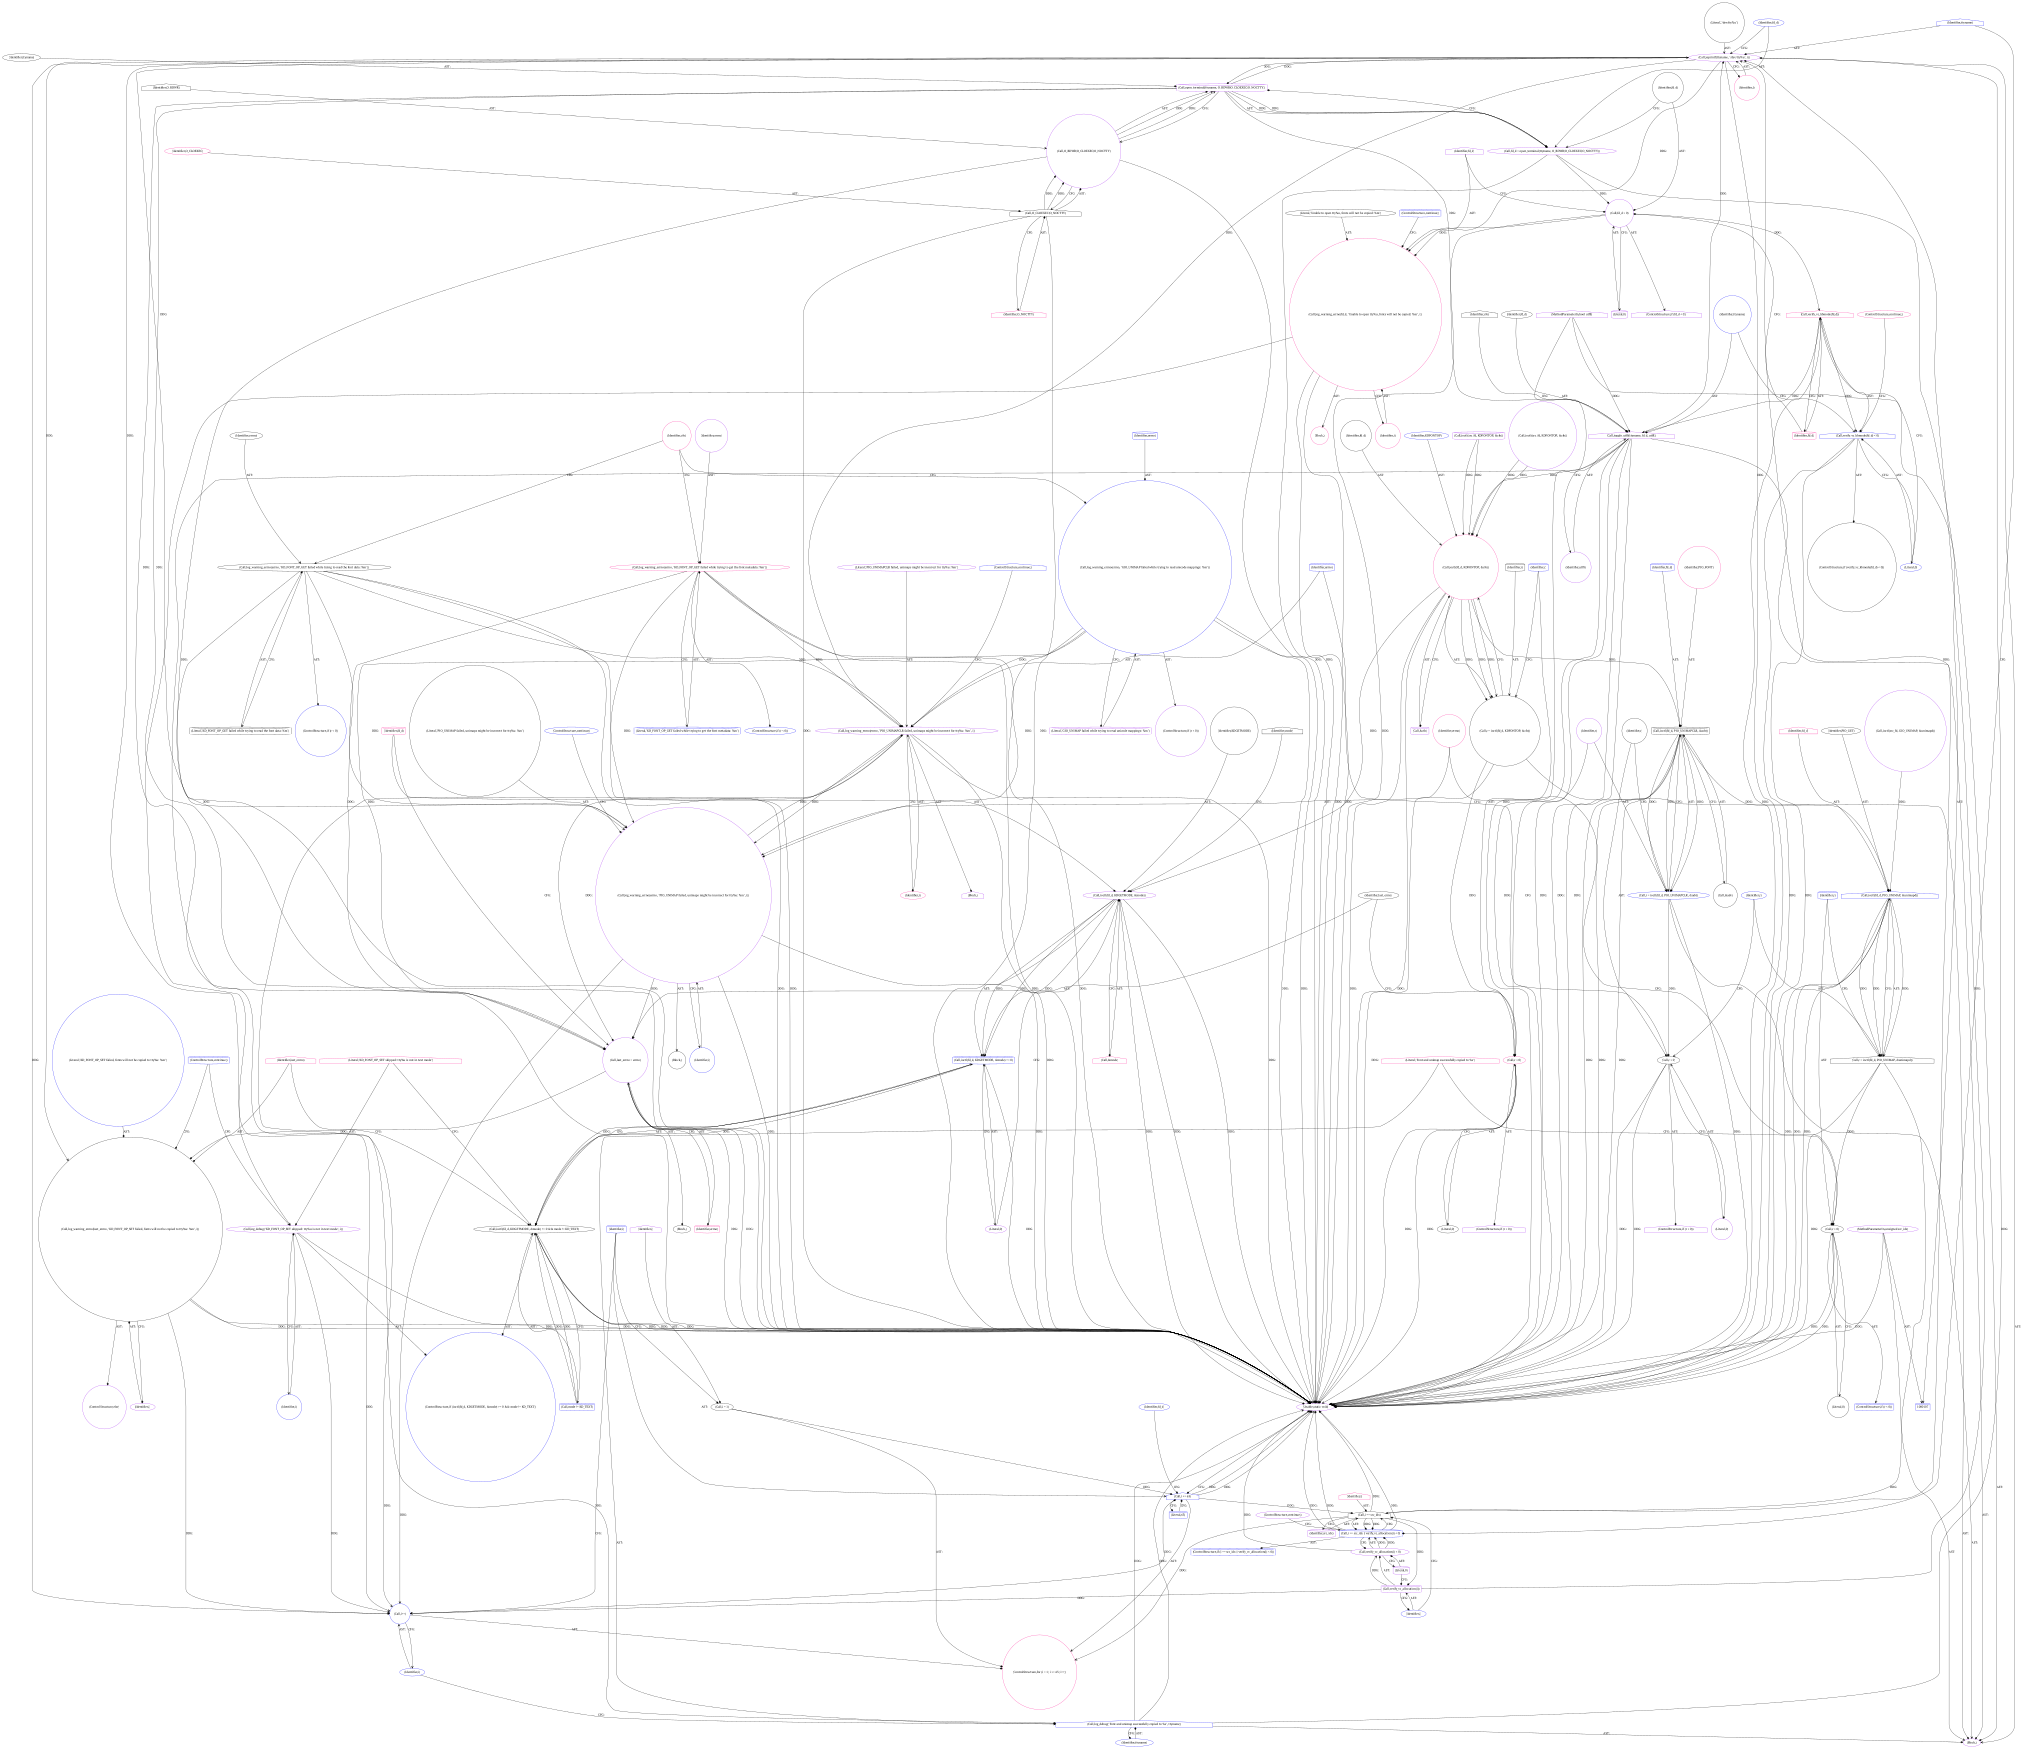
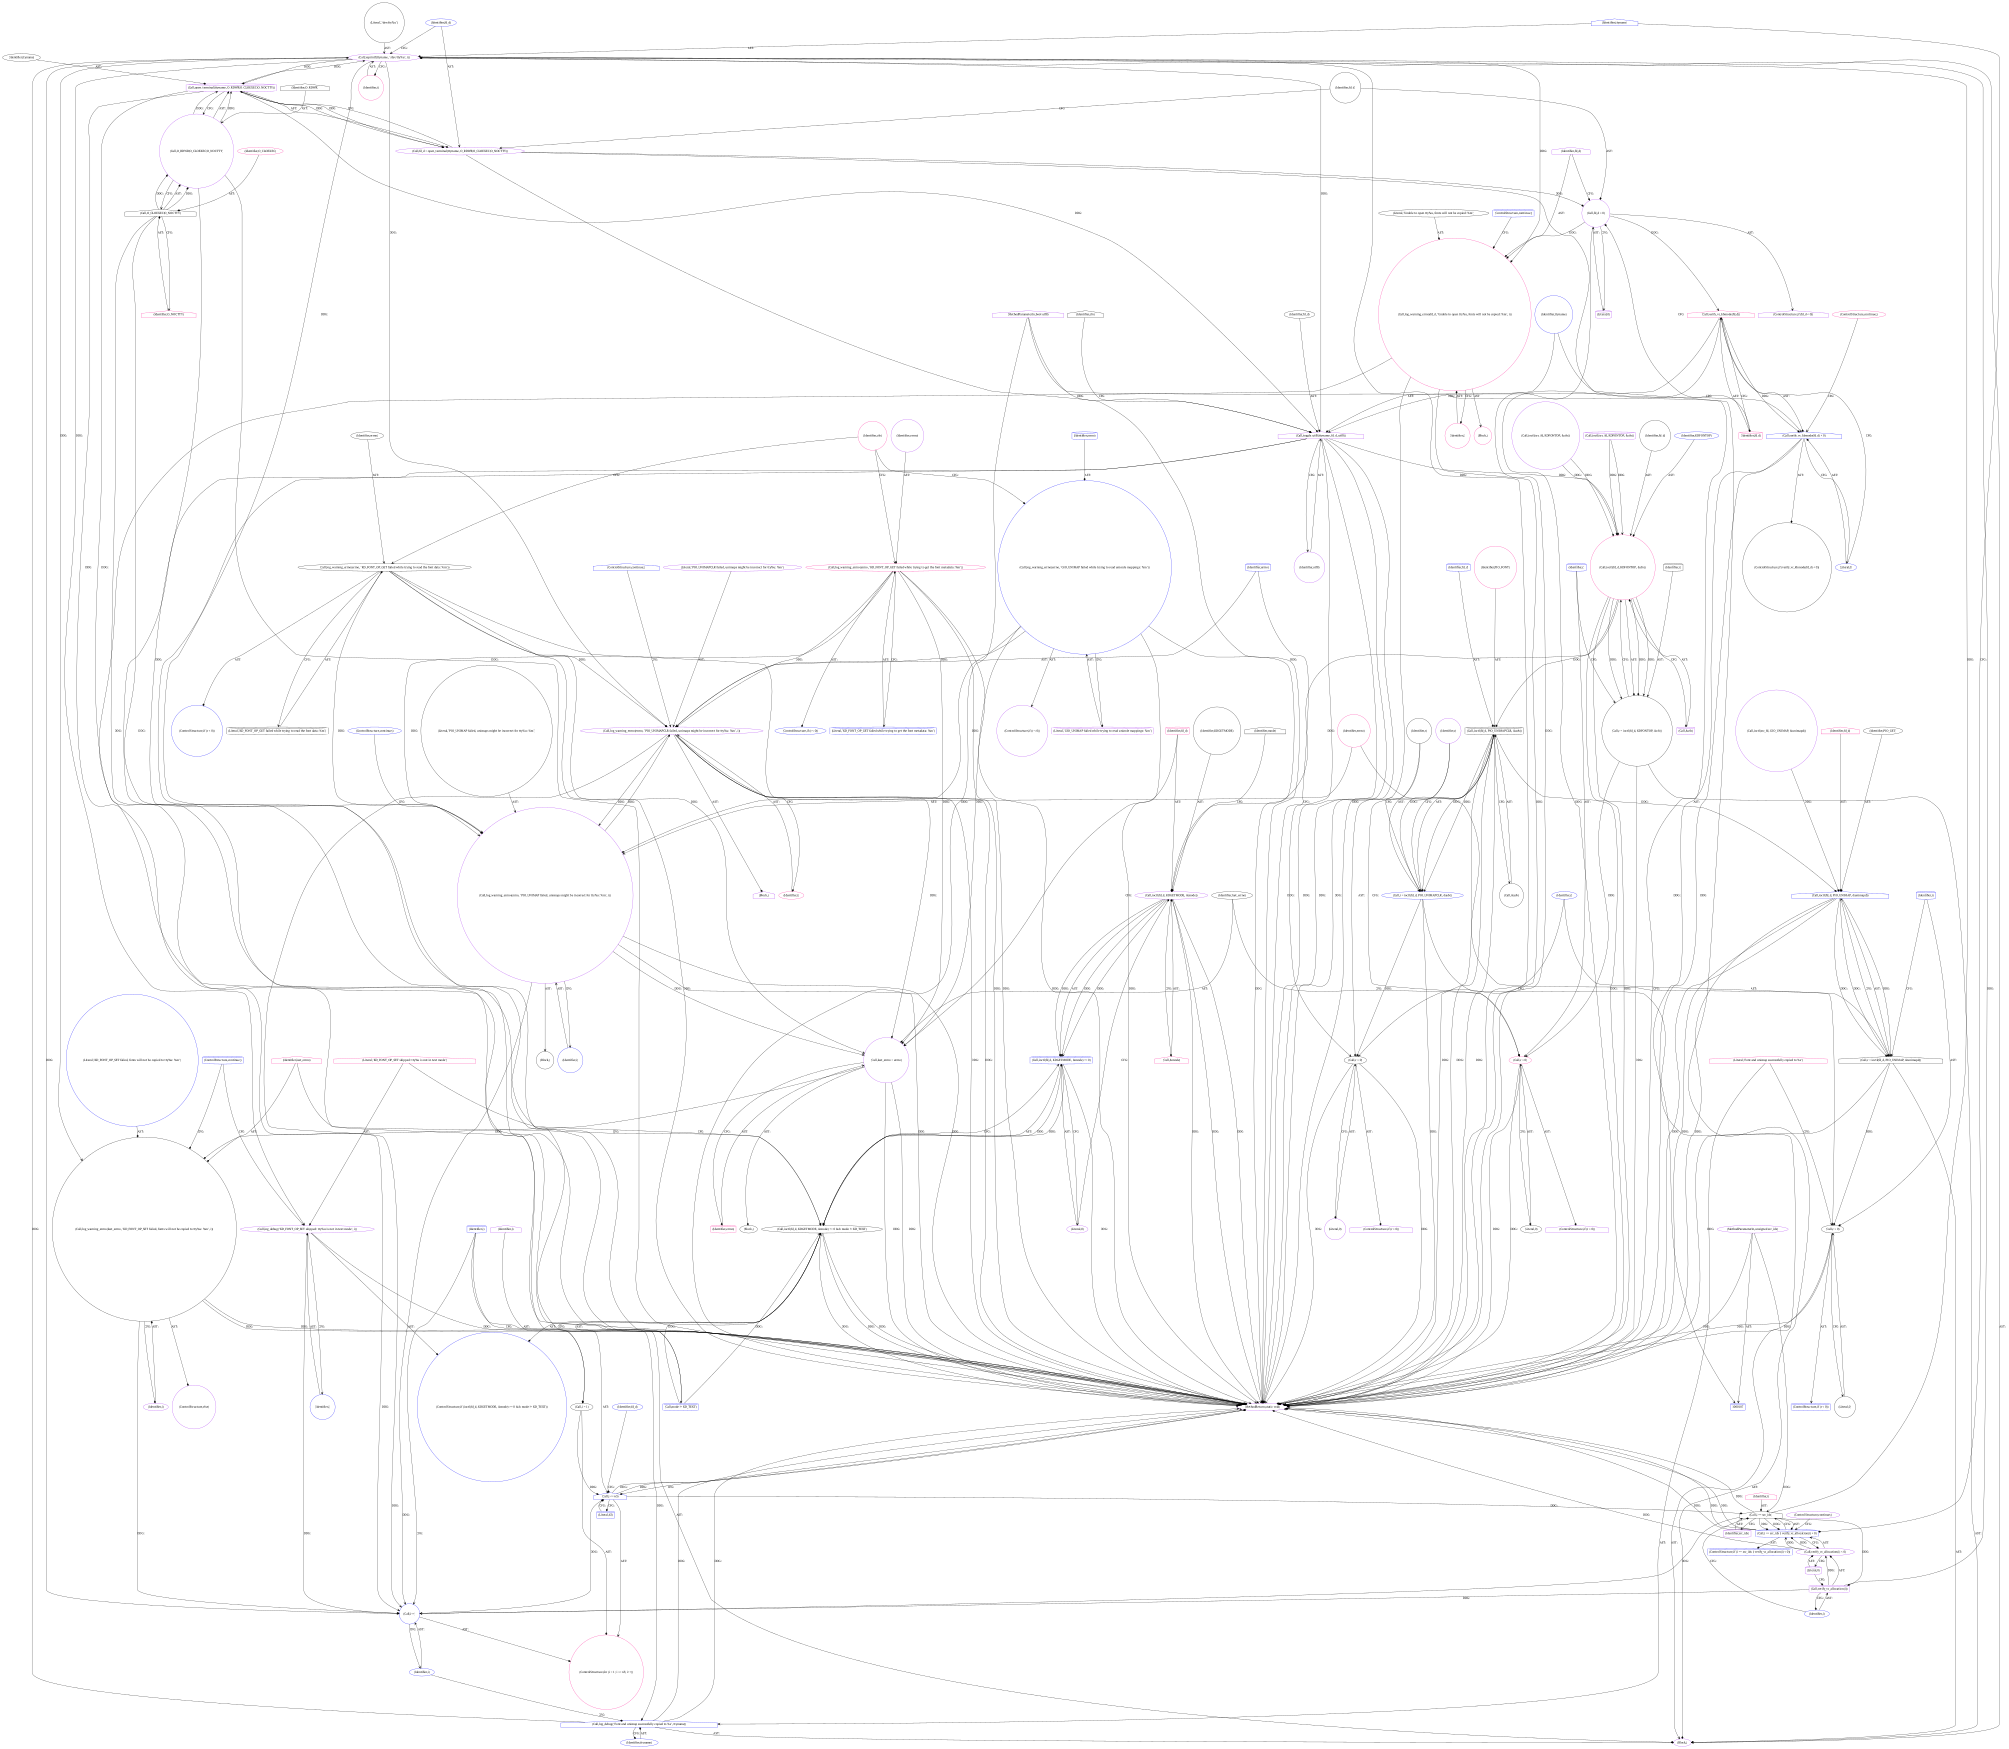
node "(Unable,static void)": label "(Unable,static void)" -> "(MethodReturn,static void)"
edge "(Call,i == src_idx)" -> "(ControlStructure,for (i = 1; i <= 63; i++))": now "(Call,i == src_idx)" -> "(Call,i++)"
